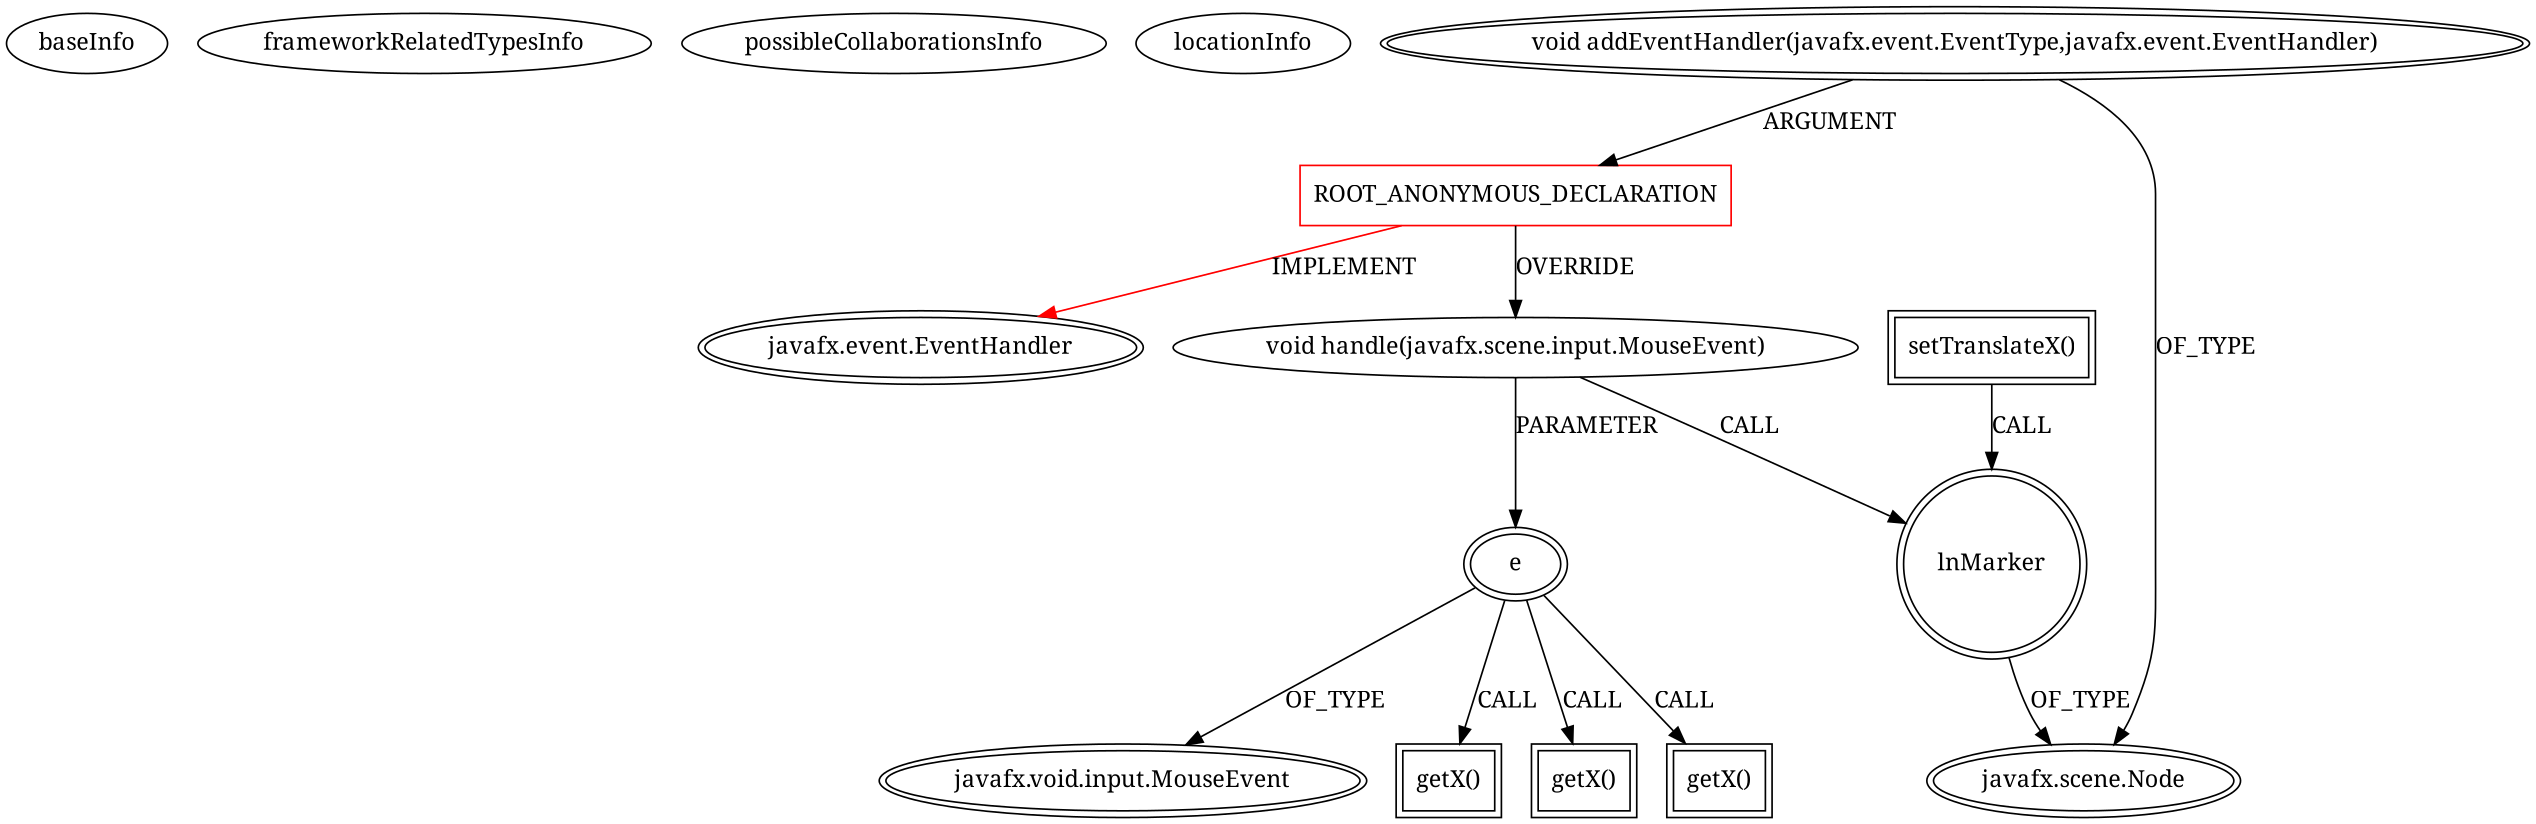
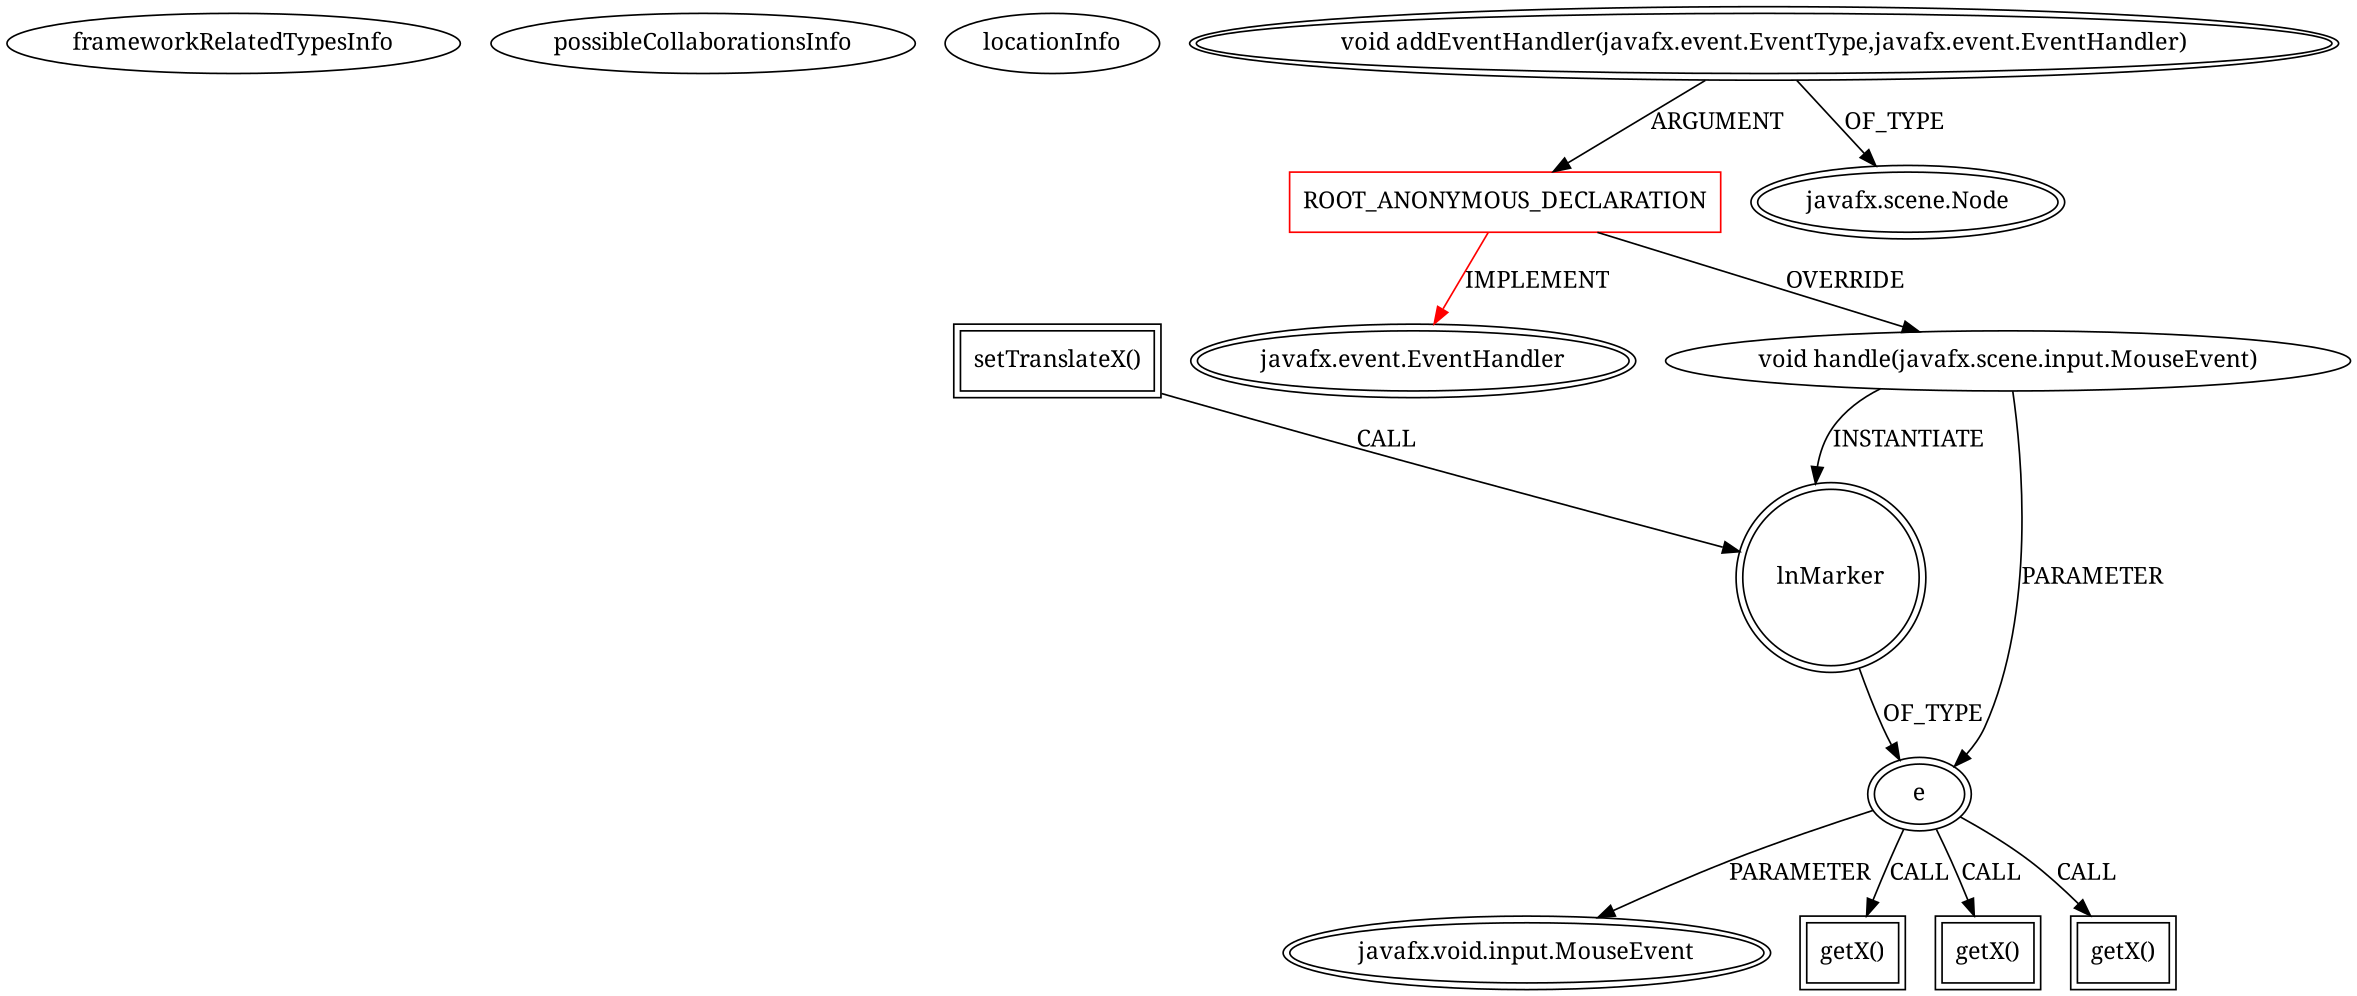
node "baseInfo": removed
edge "void handle(javafx.scene.input.MouseEvent)" -> "lnMarker": label "CALL" -> "INSTANTIATE"
edge "lnMarker" -> "javafx.scene.Node": now "lnMarker" -> "e"
edge "e" -> "javafx.void.input.MouseEvent": label "OF_TYPE" -> "PARAMETER"
